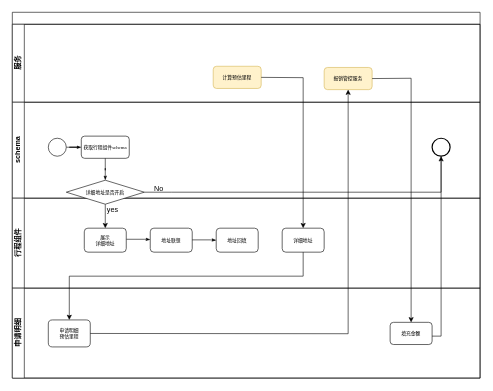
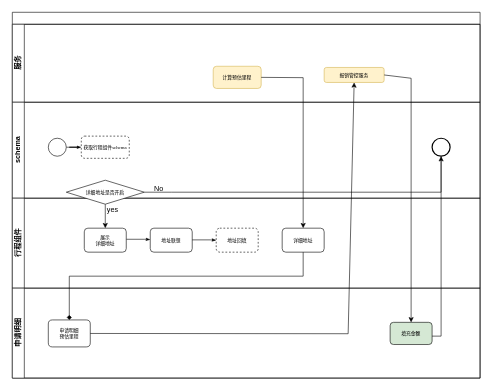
node "报销管控服务": size 48x22 -> 60x15
node "获取行程组件schema": style solid -> dashed
edge "获取行程组件schema" -> "详细地址是否开启": removed
node "地址回填": style solid -> dashed
edge "详细地址" -> "申请明细 预估里程": arrowhead classic -> diamond
node "填充金额": fillcolor #ffffff -> #d5e8d4
